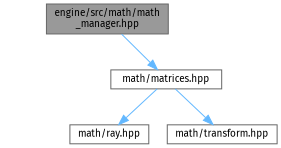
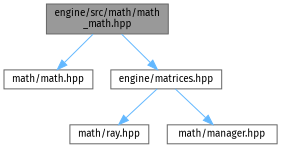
node "engine/src/math/math _manager.hpp": label "engine/src/math/math _manager.hpp" -> "engine/src/math/math _math.hpp"
node "math/math.hpp": added
node "math/matrices.hpp": label "math/matrices.hpp" -> "engine/matrices.hpp"
node "math/transform.hpp": label "math/transform.hpp" -> "math/manager.hpp"
